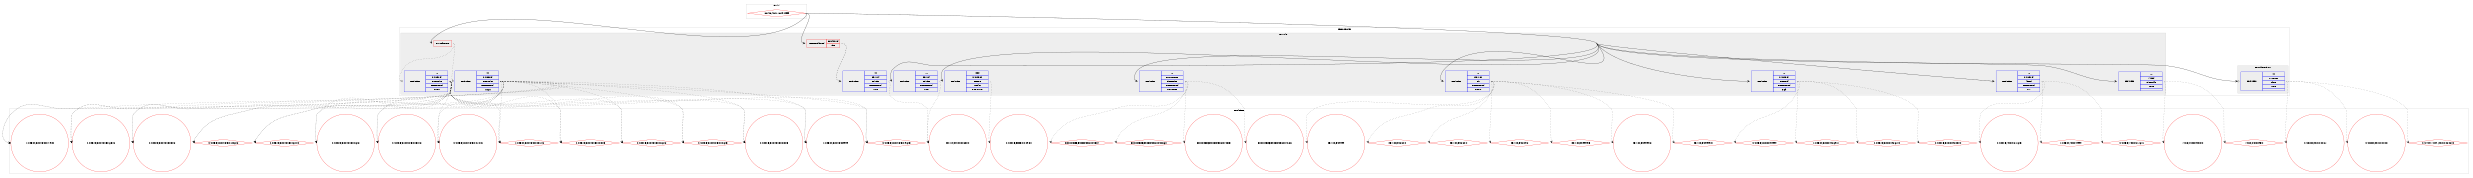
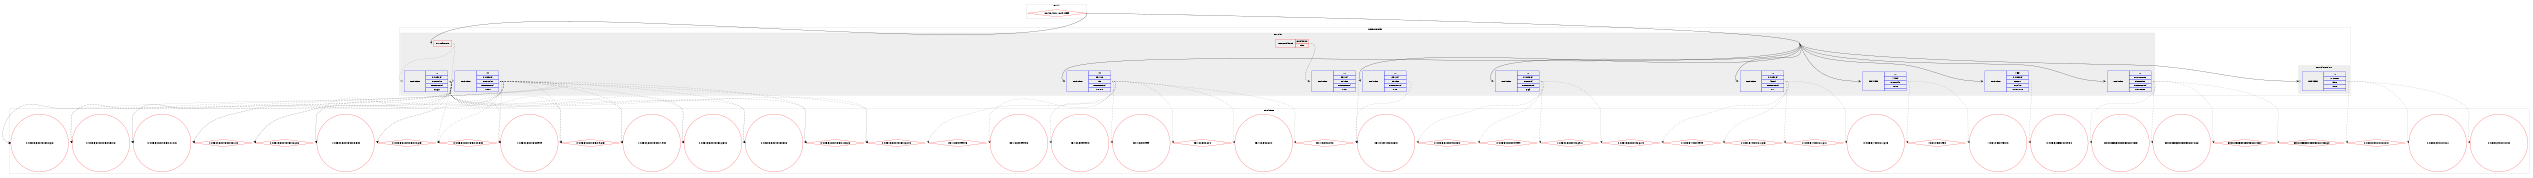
edge "x11-libs/libtinynotify-9999" -> "use_conditional": removed
node "dev-vcs/git-2.20.1": shape diamond -> circle
node "dev-vcs/git-9999-r1": shape diamond -> circle
node "sys-devel/libtool-2.4.6-r5": added
node "sys-libtinynotify/dbus-1.12.12-r1": label "sys-libtinynotify/dbus-1.12.12-r1" -> "sys-apps/dbus-1.12.12-r1"
